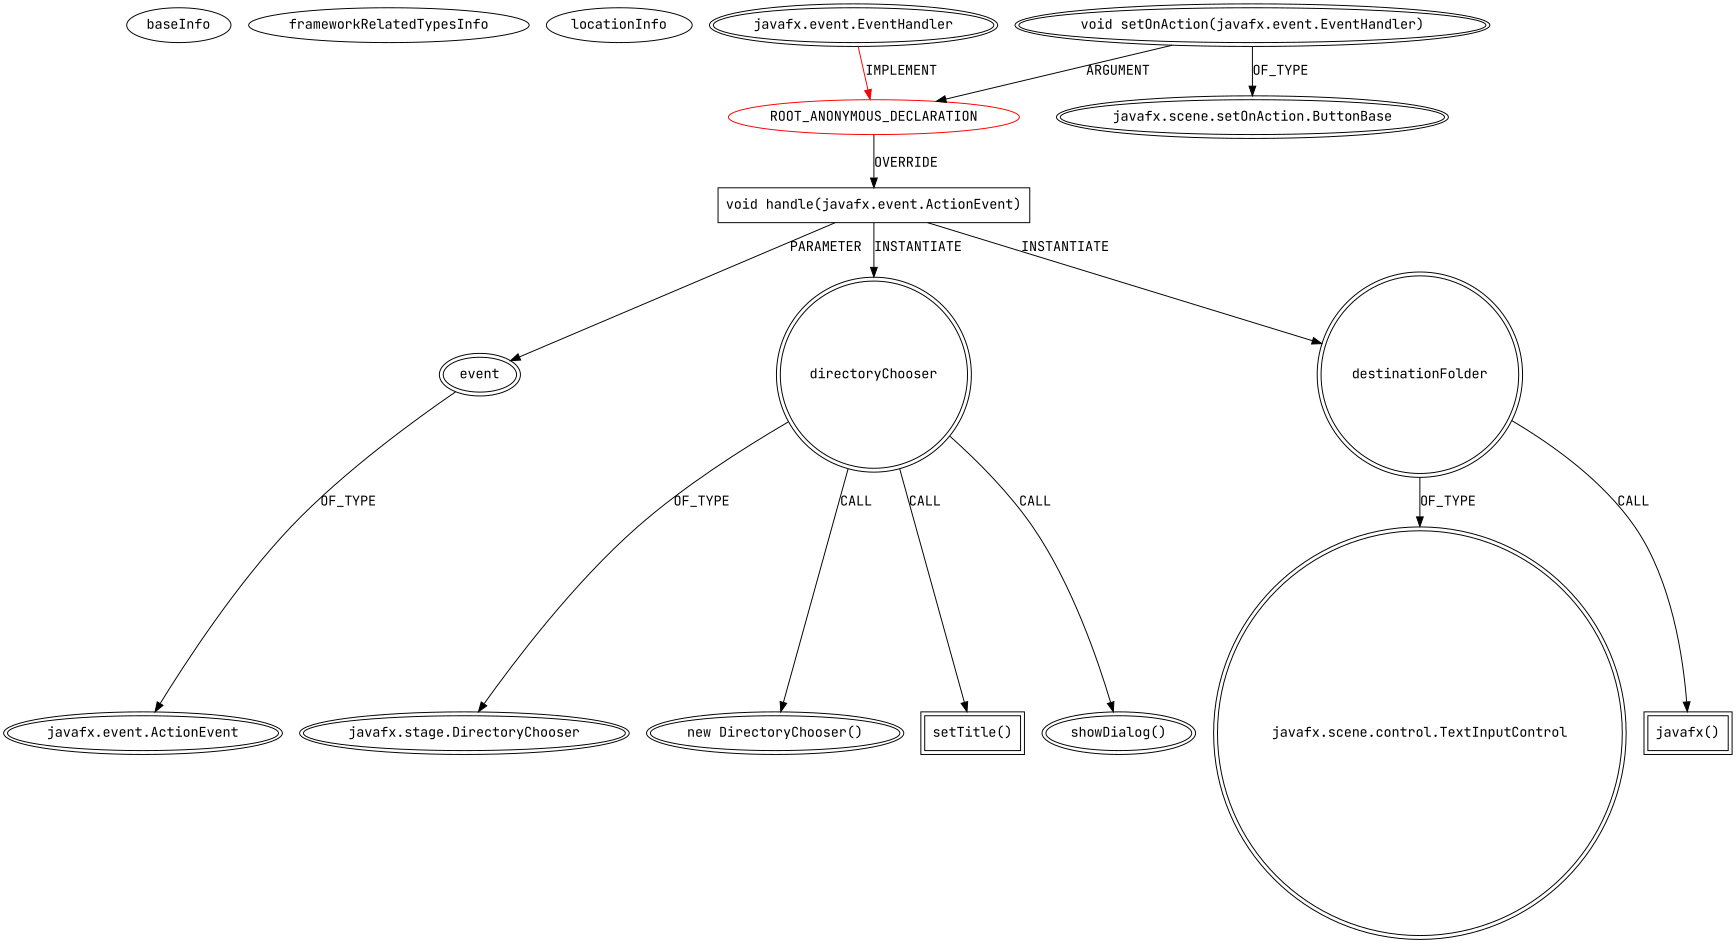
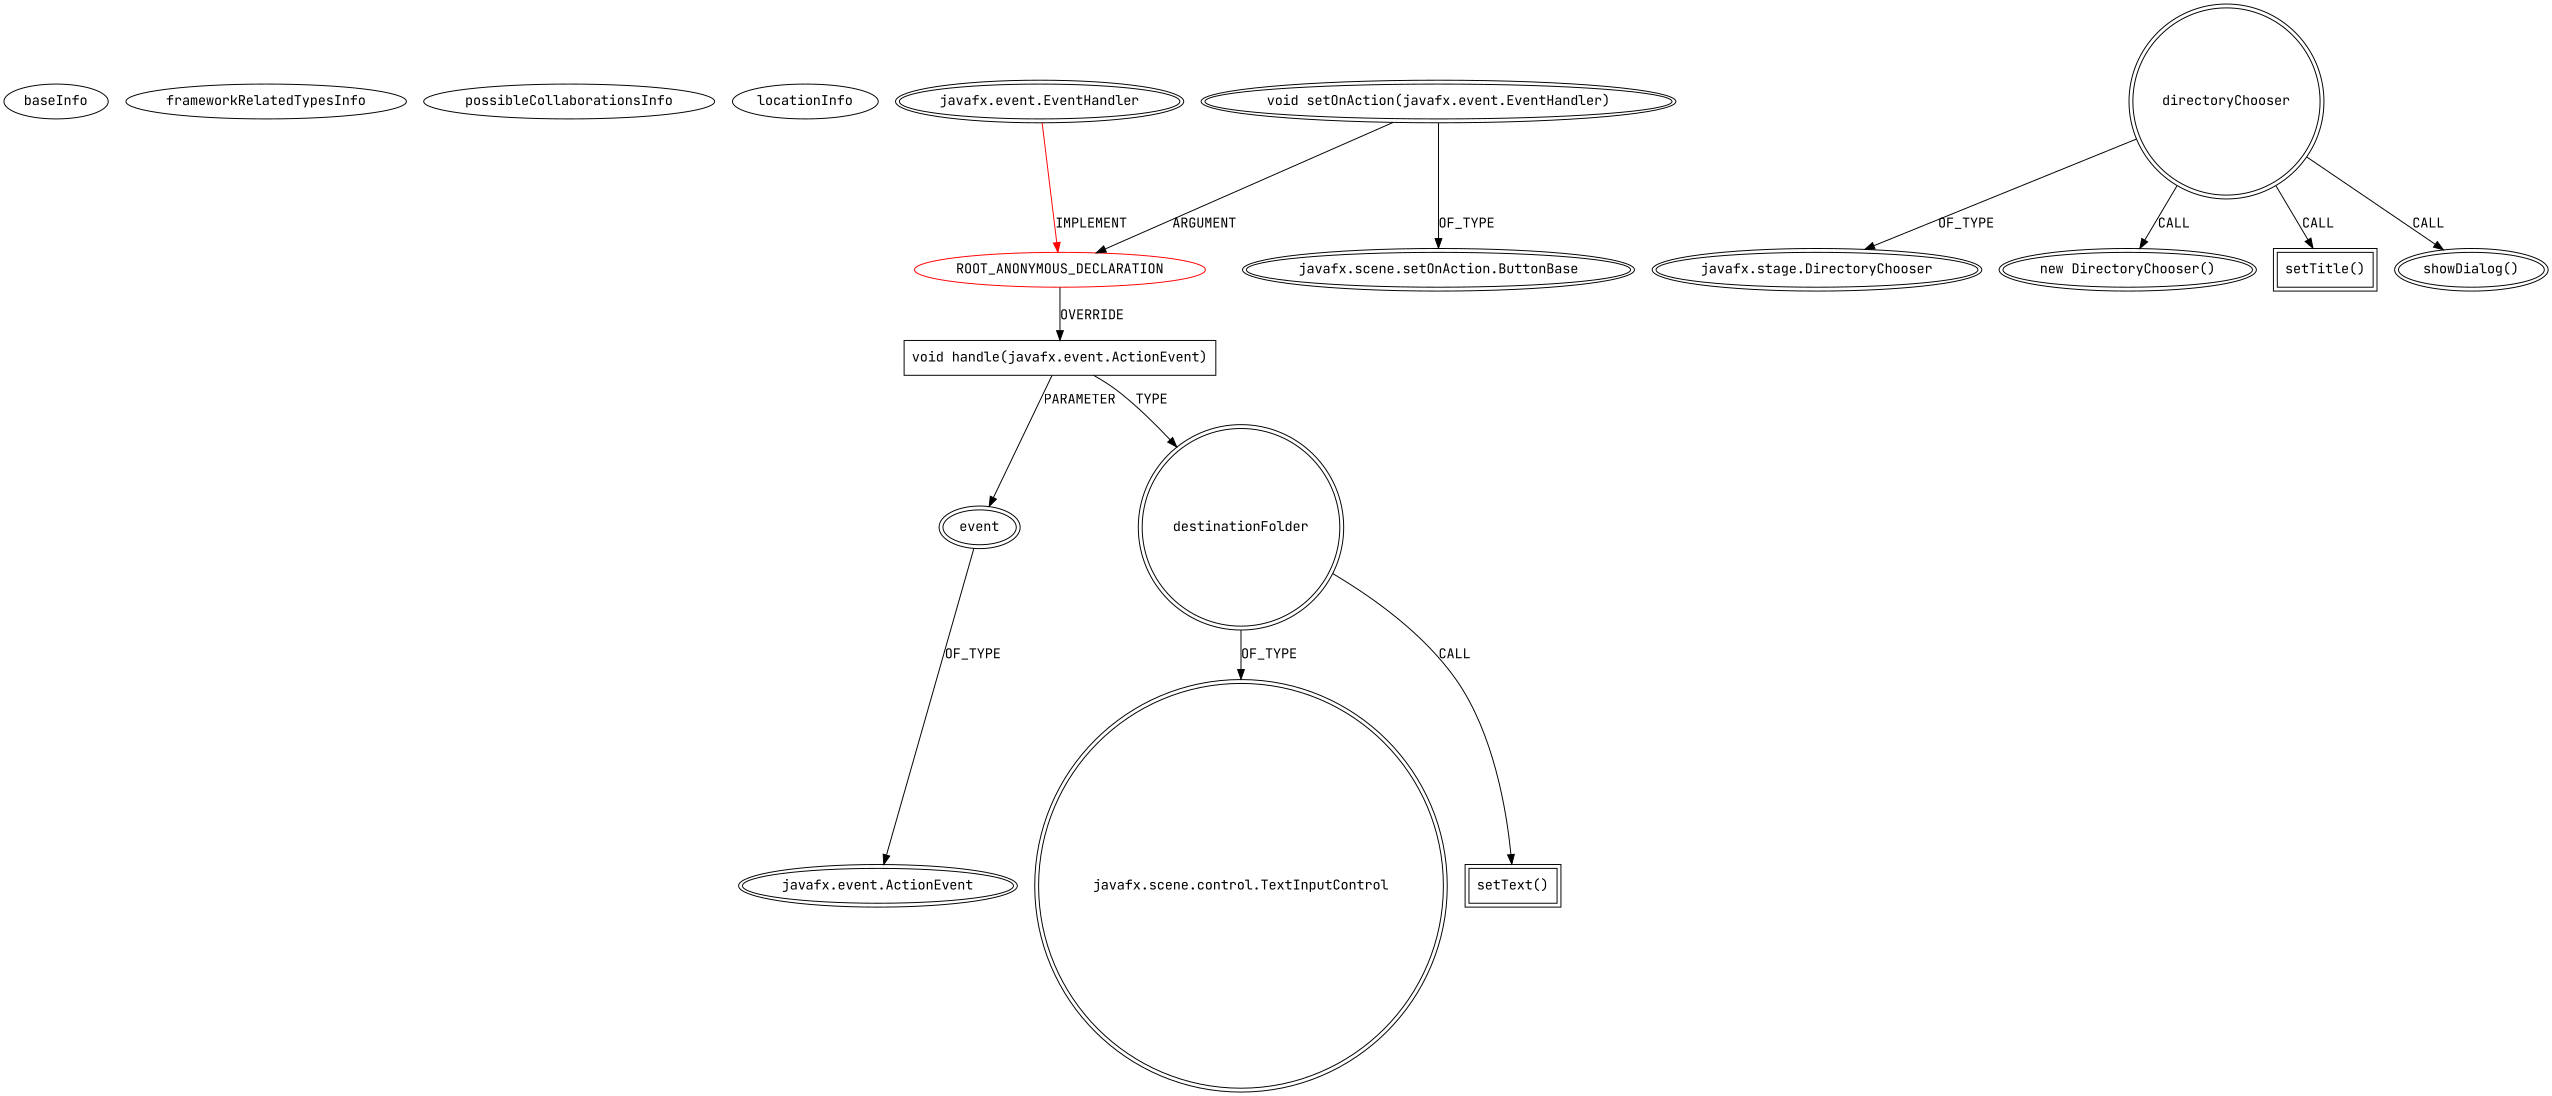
node "possibleCollaborationsInfo": added
edge "void handle(javafx.event.ActionEvent)" -> "directoryChooser": removed, label "INSTANTIATE"
edge "void handle(javafx.event.ActionEvent)" -> "destinationFolder": label "INSTANTIATE" -> "TYPE"
node "javafx()": label "javafx()" -> "setText()"
